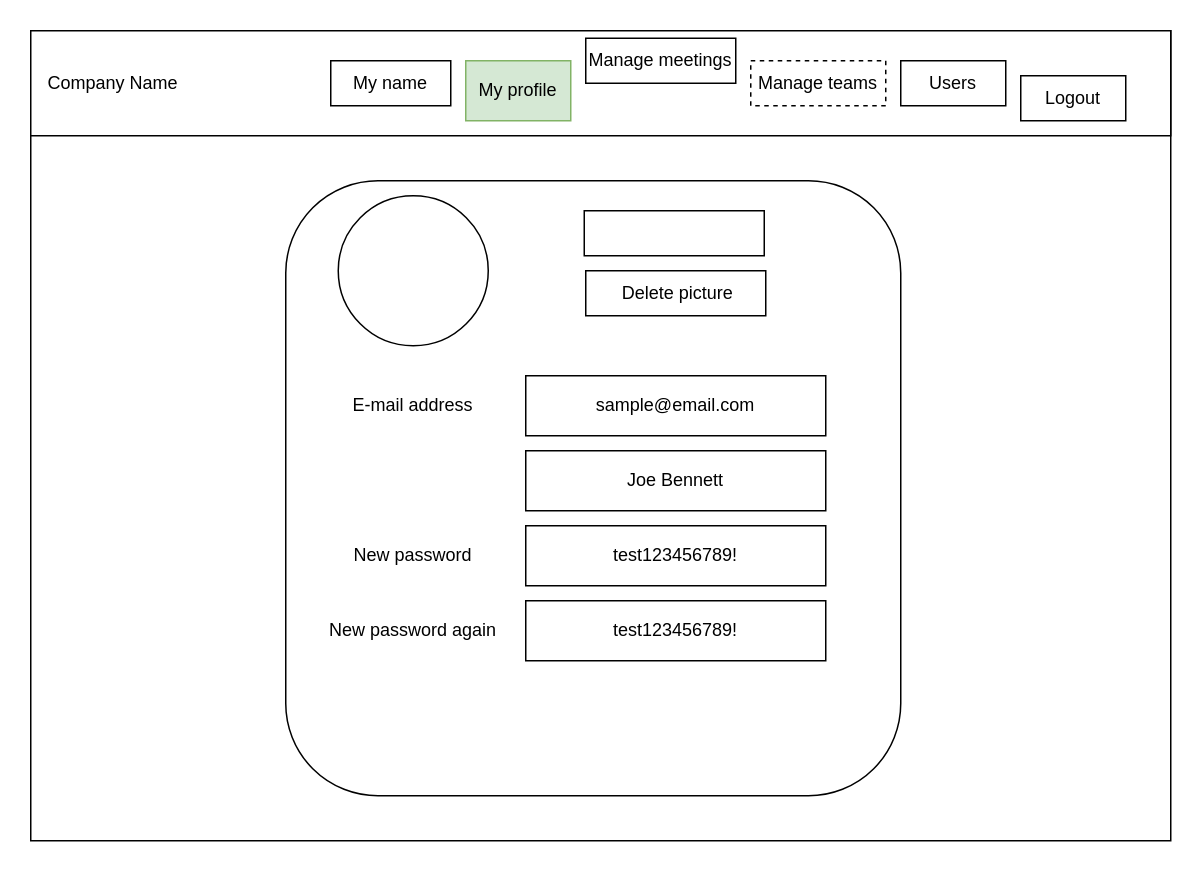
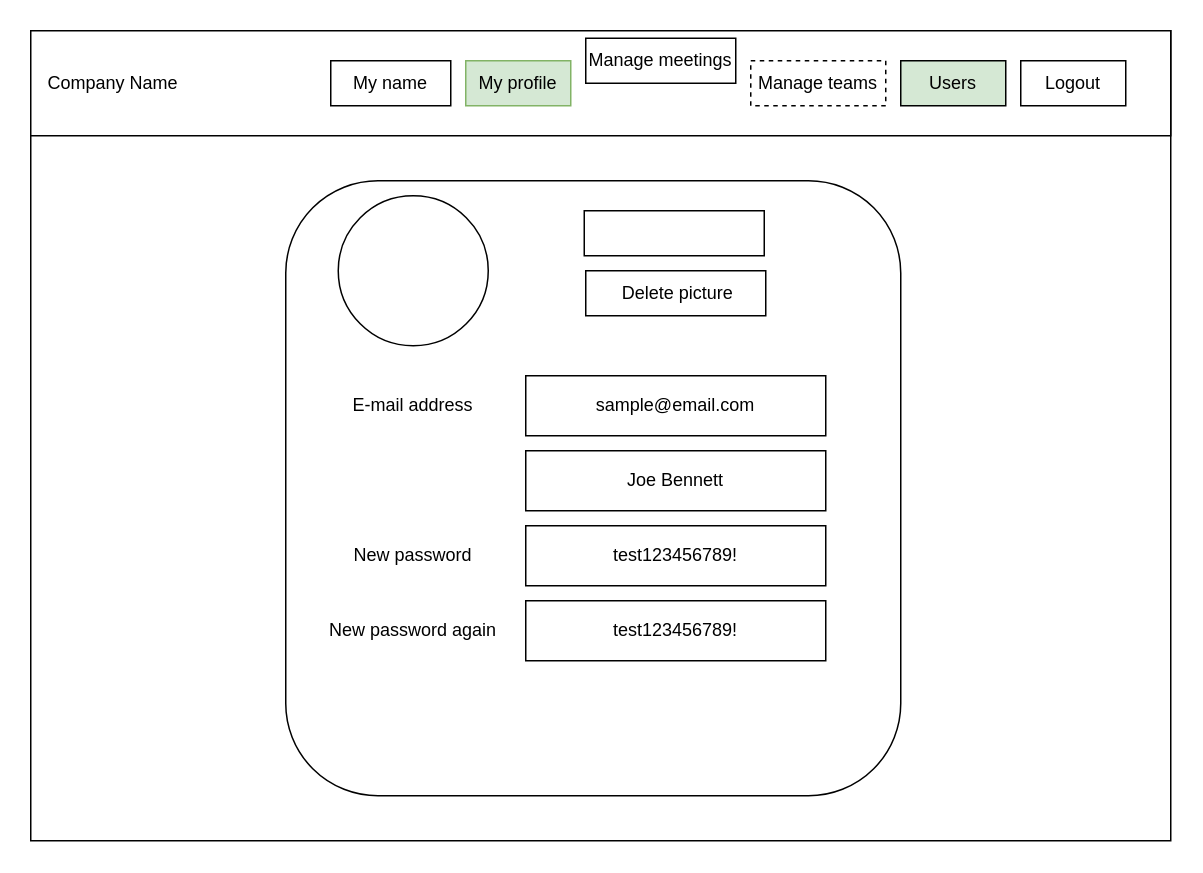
node "Users": fillcolor #ffffff -> #d5e8d4
node "My profile": size 105x60 -> 105x45
node "Logout": moved (1073, 98) -> (1073, 83)
